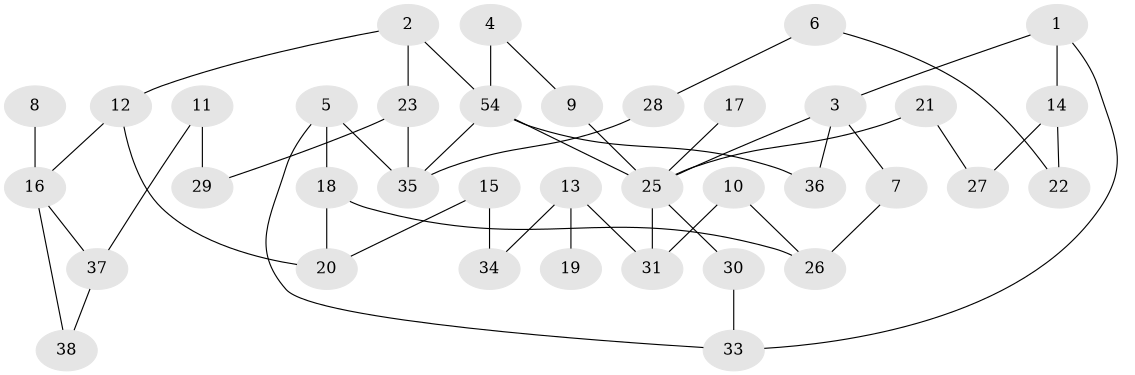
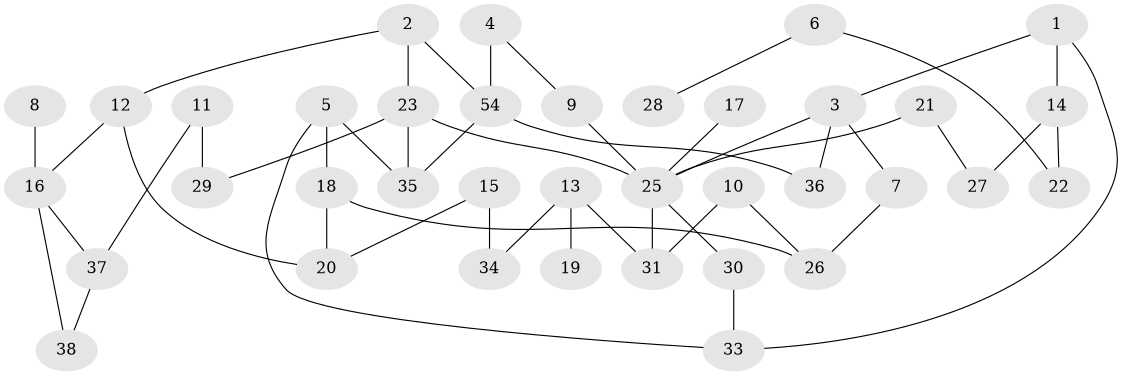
edge "28" -- "35": removed
edge "54" -- "25": now "23" -- "25"
